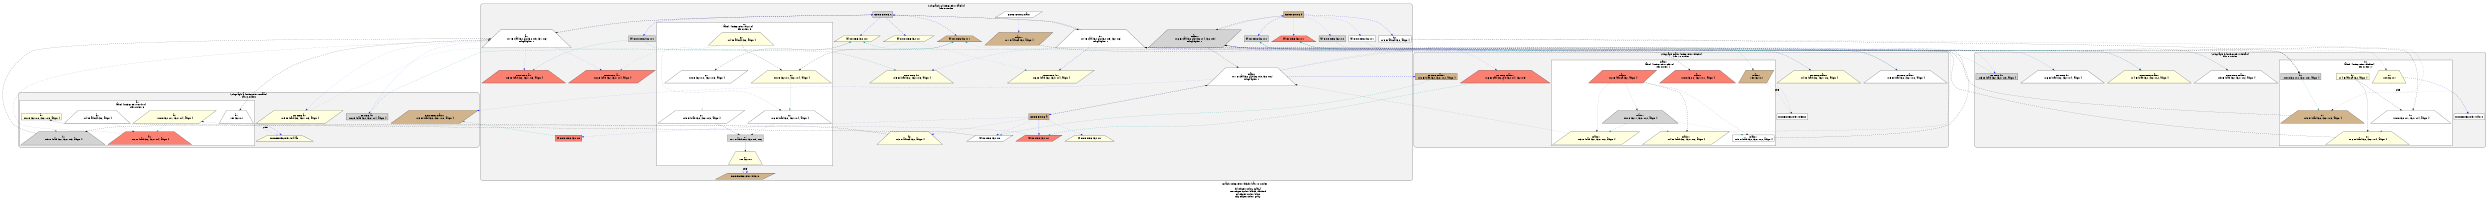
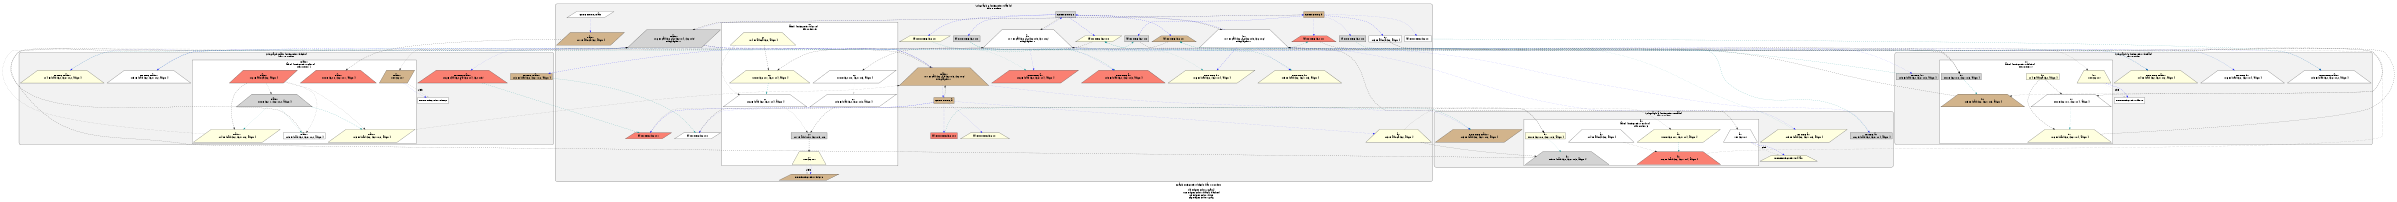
node "main:: %7 = call i32 @a(i32 %3, i32 %6) subgraphs: 1": fillcolor white -> tan
edge "a:: %3 = alloca i32, align 4" -> "a:: store i32 %0, i32* %3, align 4": added
